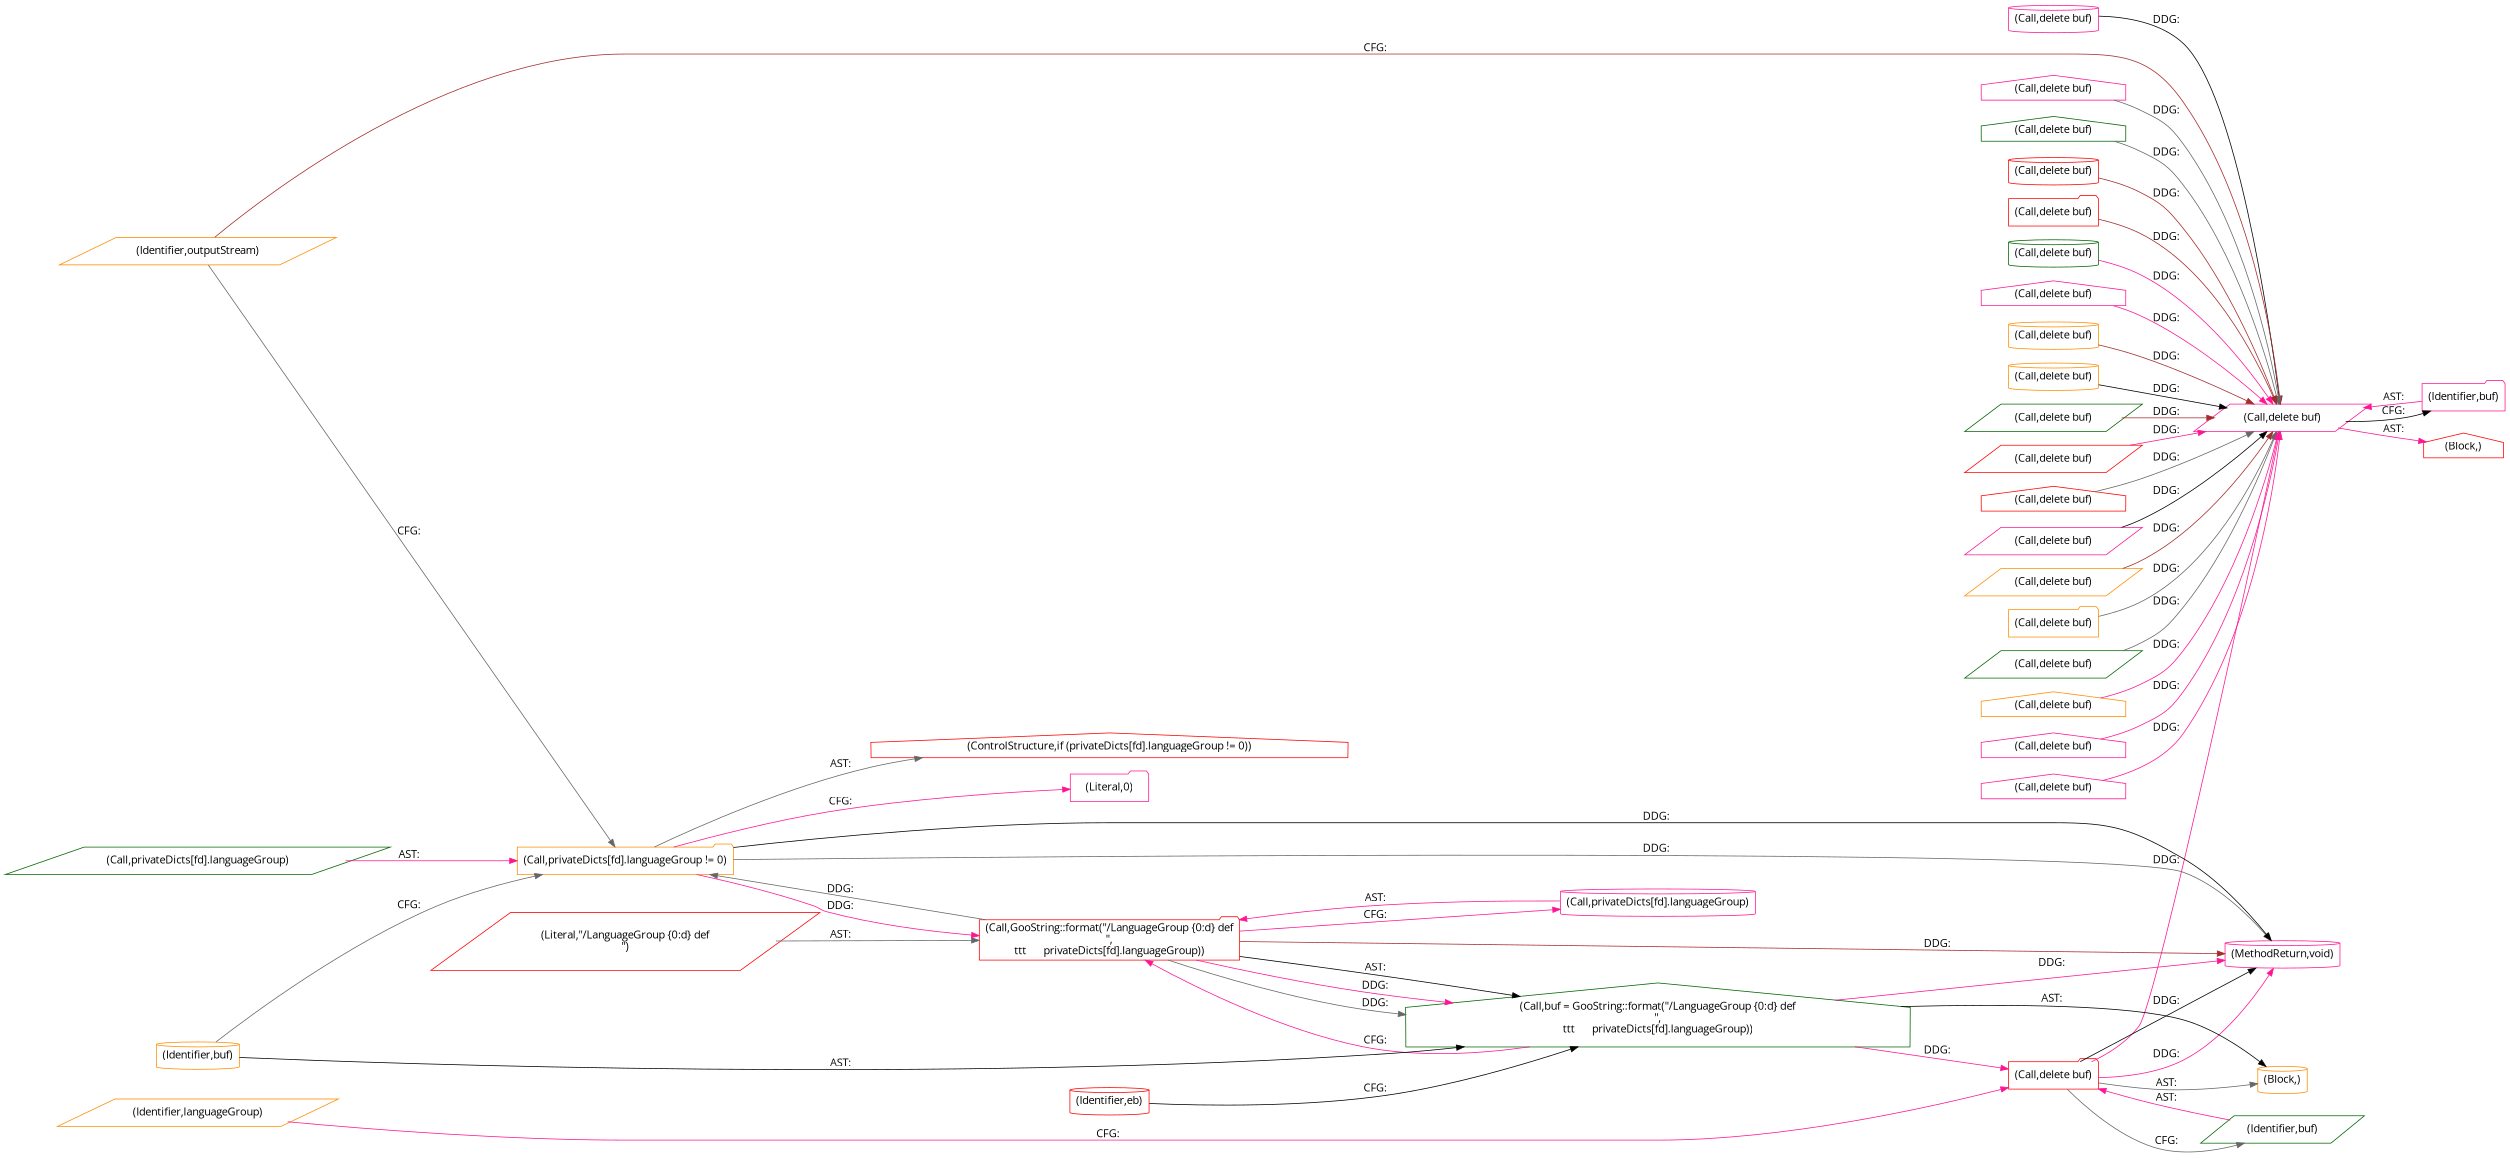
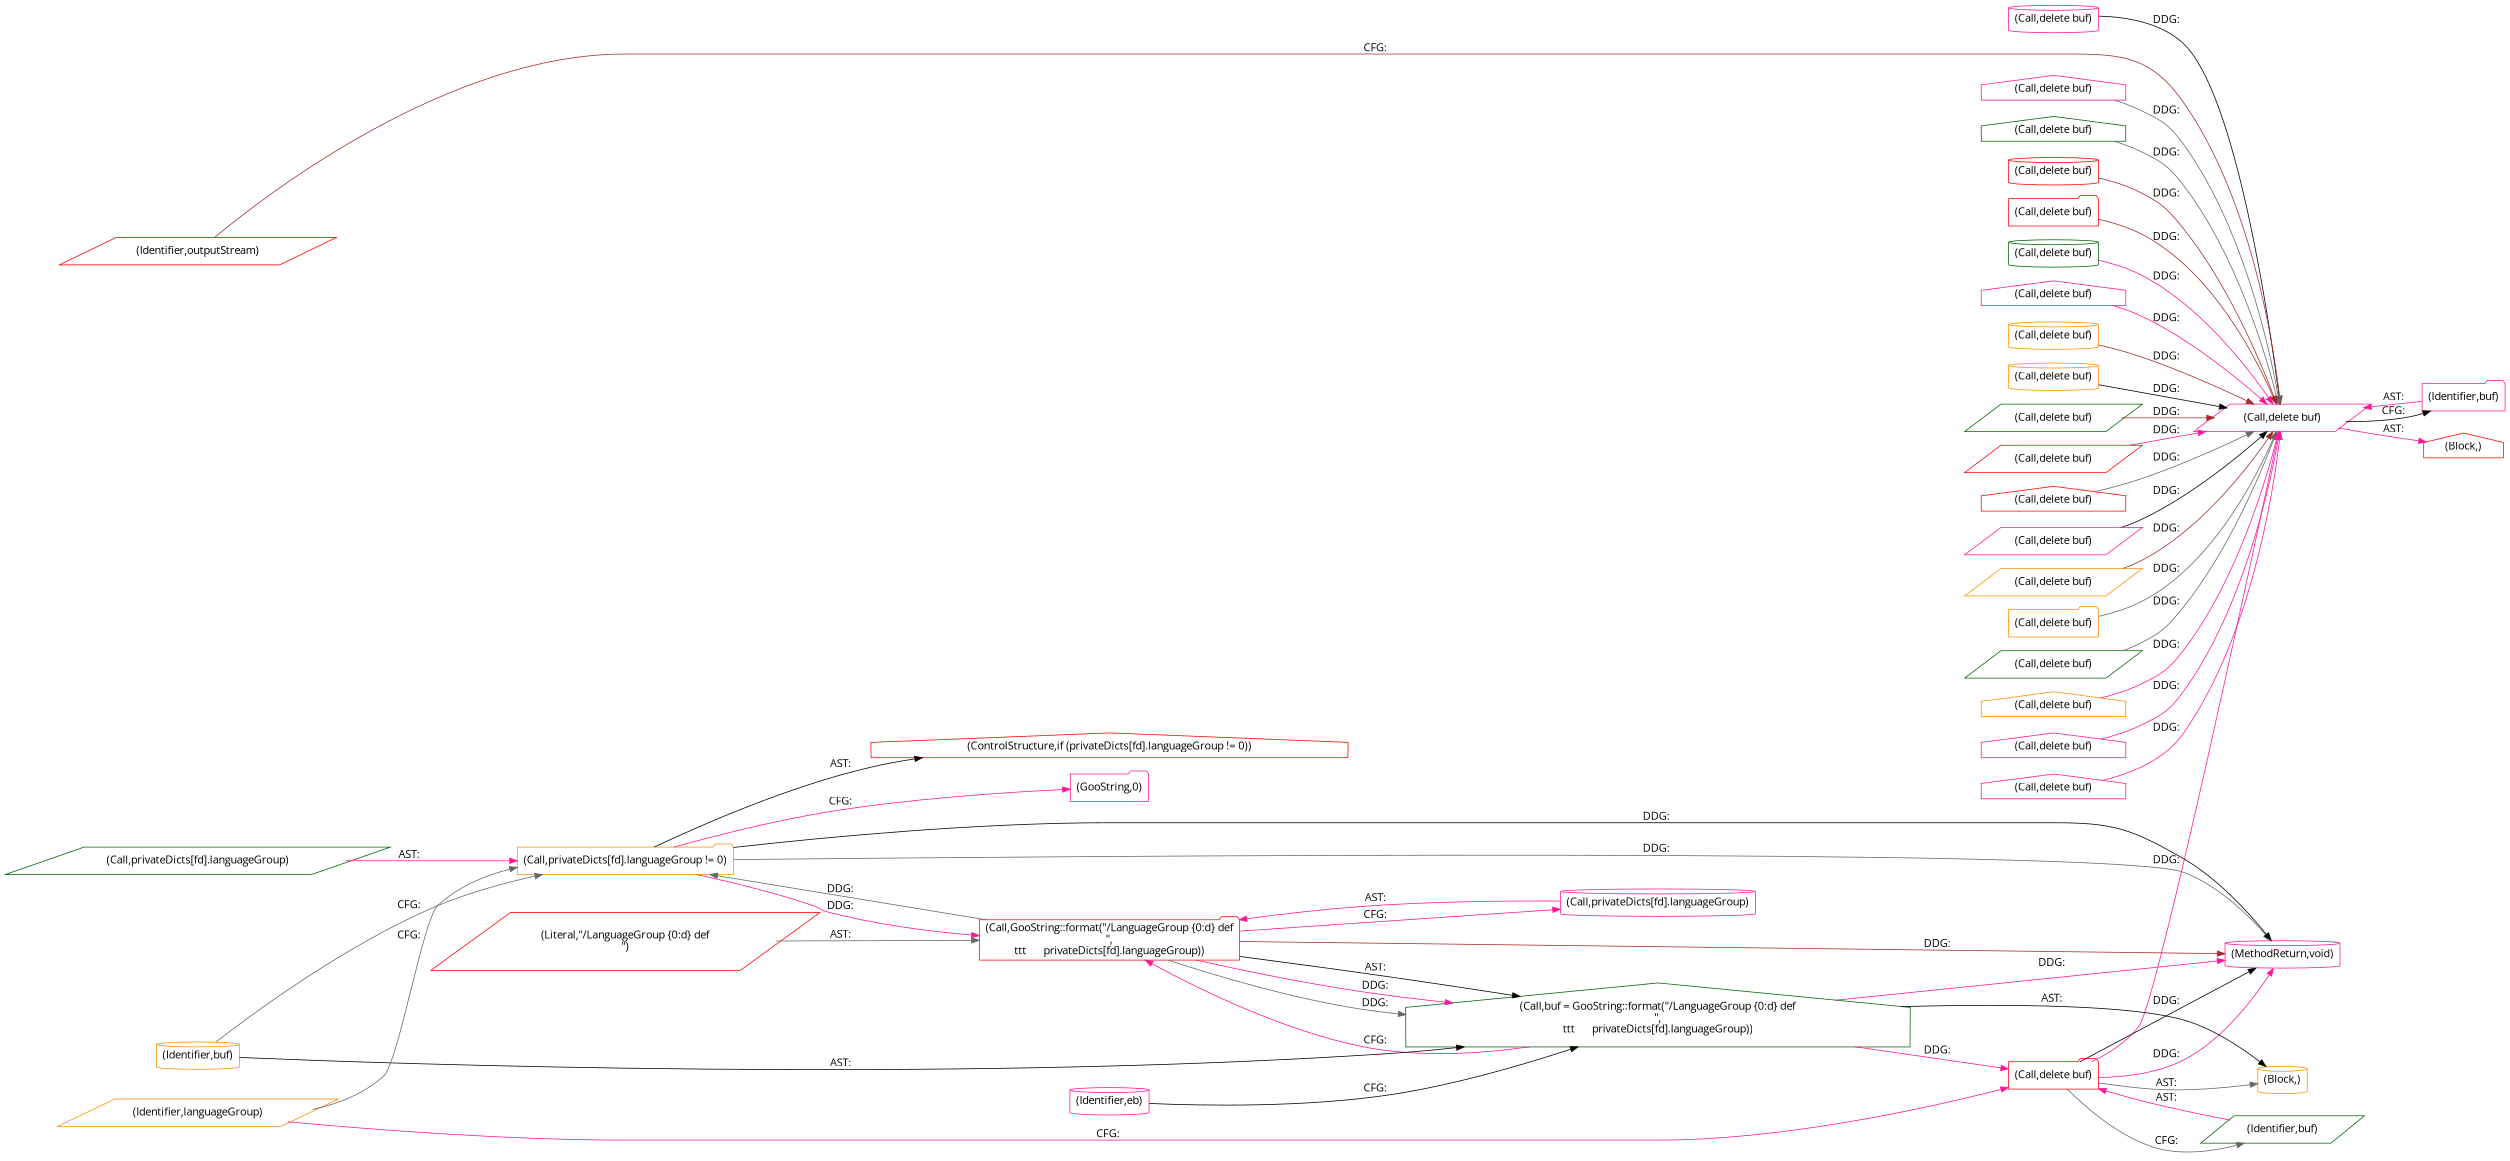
node "(Identifier,outputStream)": color darkorange -> red
edge "(Identifier,outputStream)" -> "(Call,privateDicts[fd].languageGroup != 0)": now "(Identifier,languageGroup)" -> "(Call,privateDicts[fd].languageGroup != 0)"
node "(Literal,0)": label "(Literal,0)" -> "(GooString,0)"
edge "(Call,privateDicts[fd].languageGroup != 0)" -> "(ControlStructure,if (privateDicts[fd].languageGroup != 0))": color gray40 -> black
node "(Identifier,eb)": color red -> deeppink
